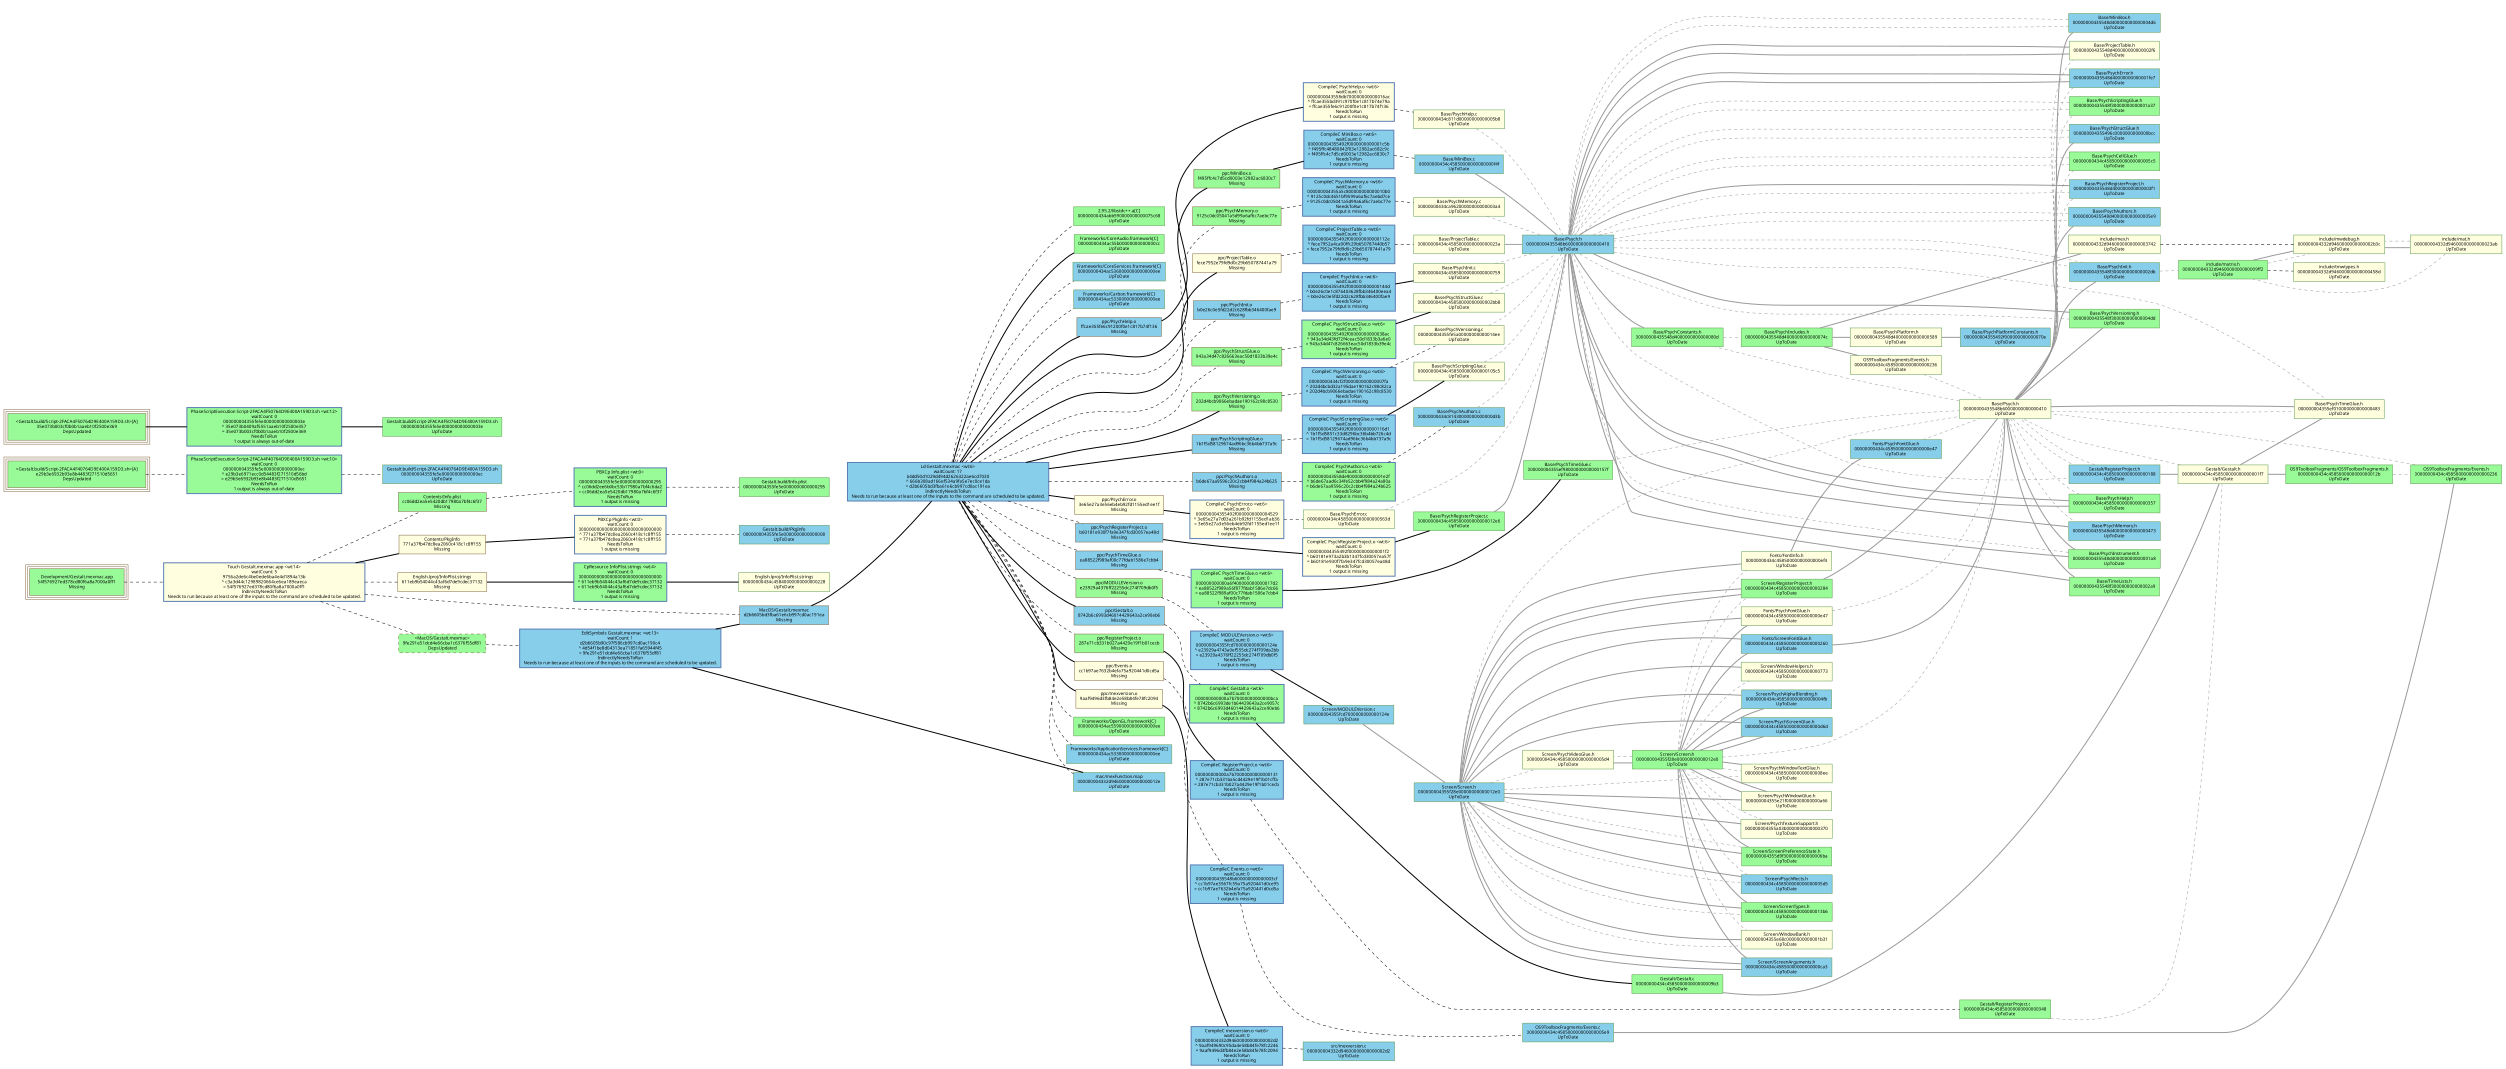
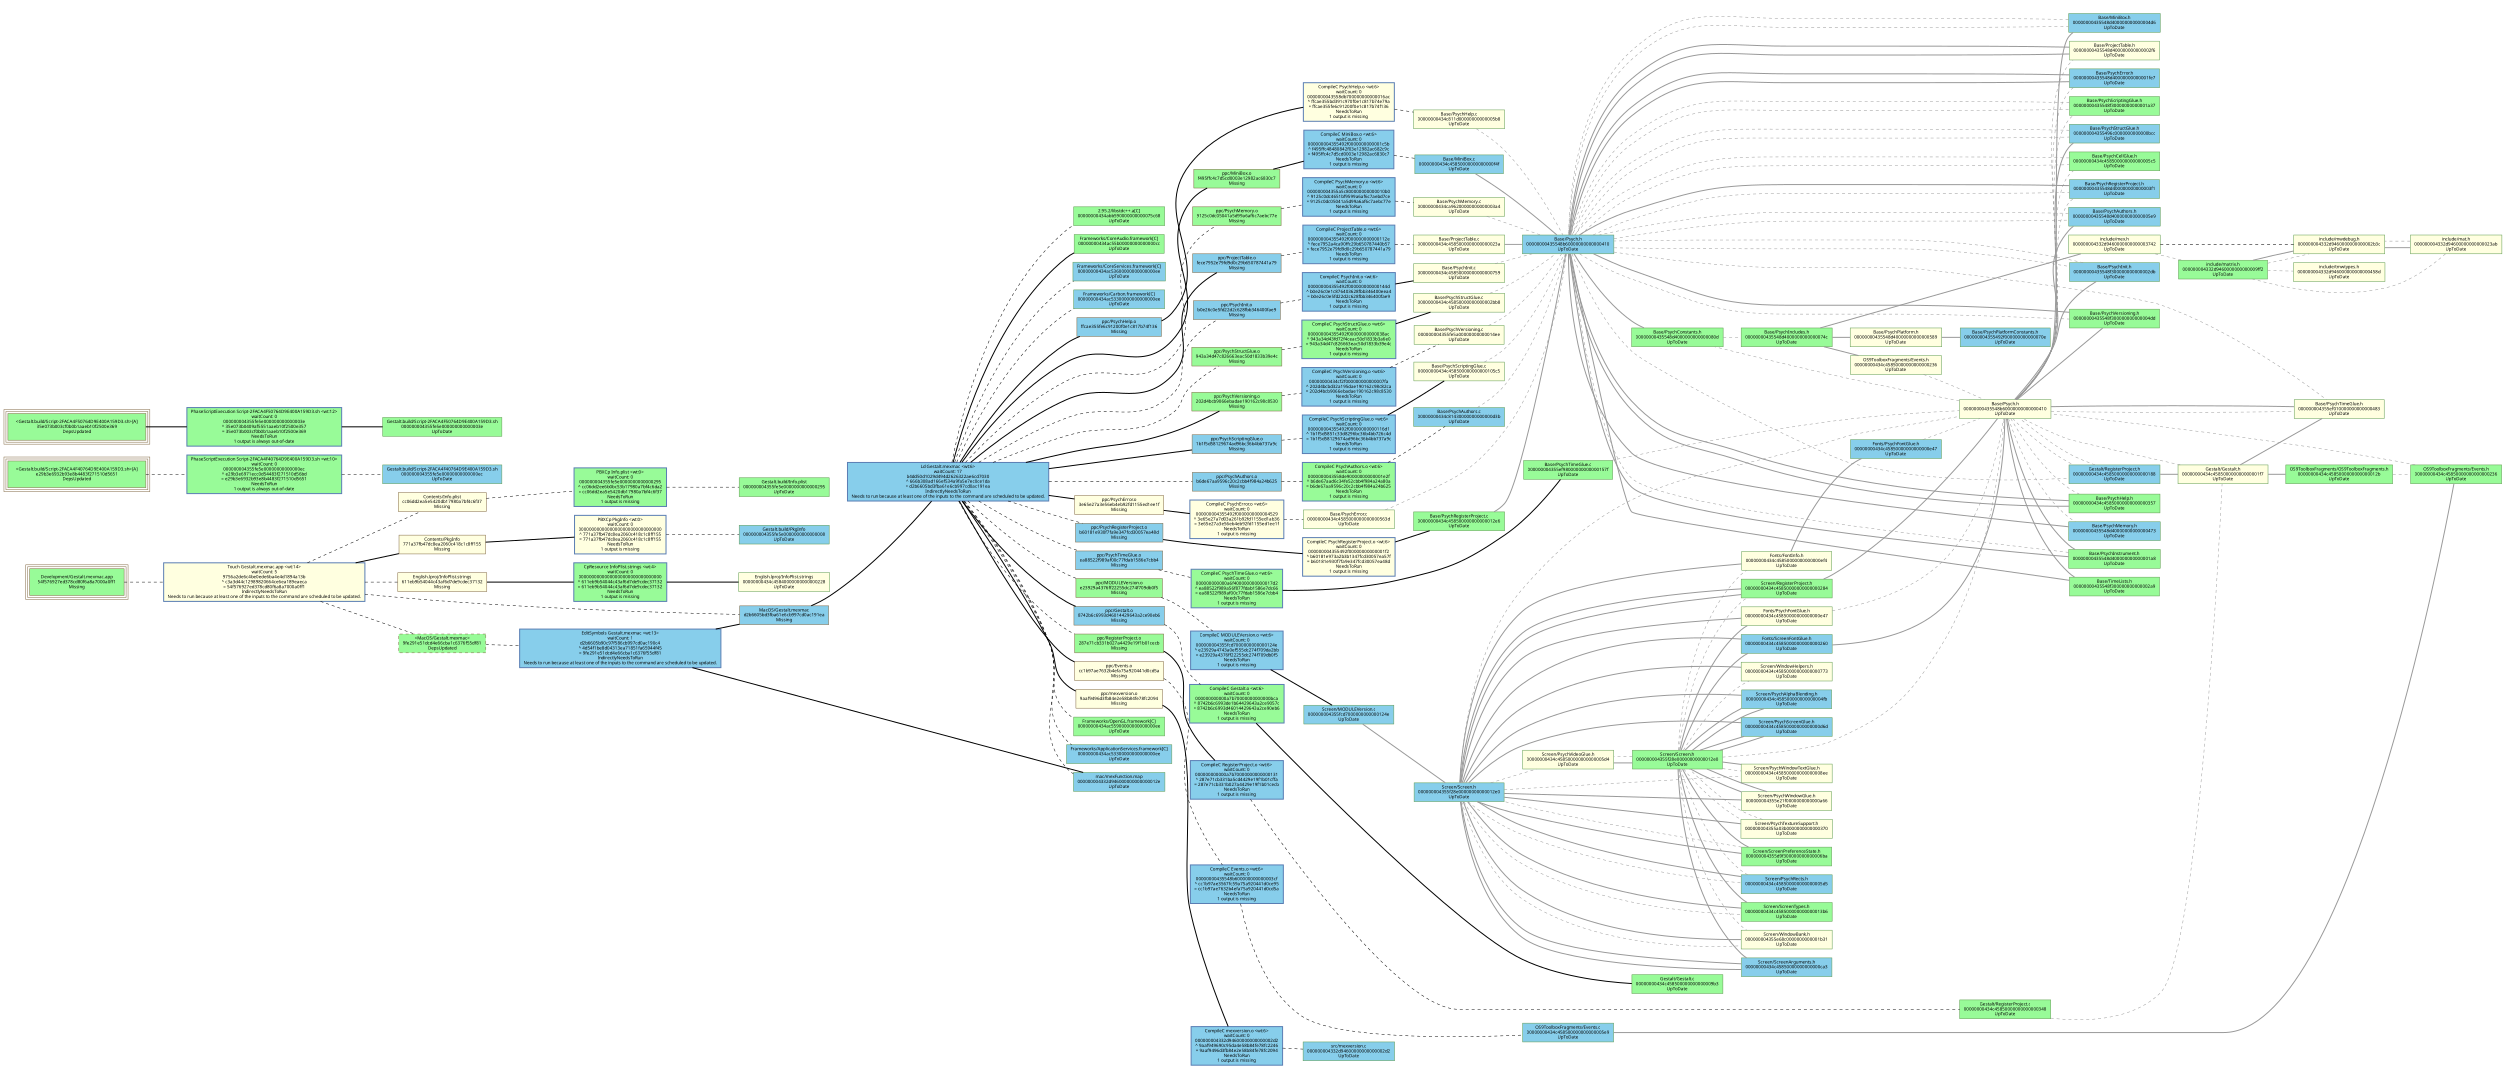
node "ppc/ProjectTable.o fece7952e79fd9d0c29b650787441a79 Missing": fillcolor lightyellow -> skyblue
edge "include/matrix.h 000000004332d9460000000000009ff2 UpToDate" -- "Base/PsychInit.h 00000000435548f300000000000002db UpToDate": now "include/matrix.h 000000004332d9460000000000009ff2 UpToDate" -- "include/mex.h 000000004332d9460000000000003742 UpToDate"
edge "include/matrix.h 000000004332d9460000000000009ff2 UpToDate" -- "include/tmwtypes.h 000000004332d946000000000000458d UpToDate": color black -> gray60
node "Contents/Info.plist cc06dd2ea5e5420db17980a7bf4c6f37 Missing": fillcolor palegreen -> lightyellow
edge "Gestalt/Gestalt.h 00000000434c458500000000000001f7 UpToDate" -- "Gestalt/Gestalt.c 00000000434c458500000000000009b3 UpToDate": removed
